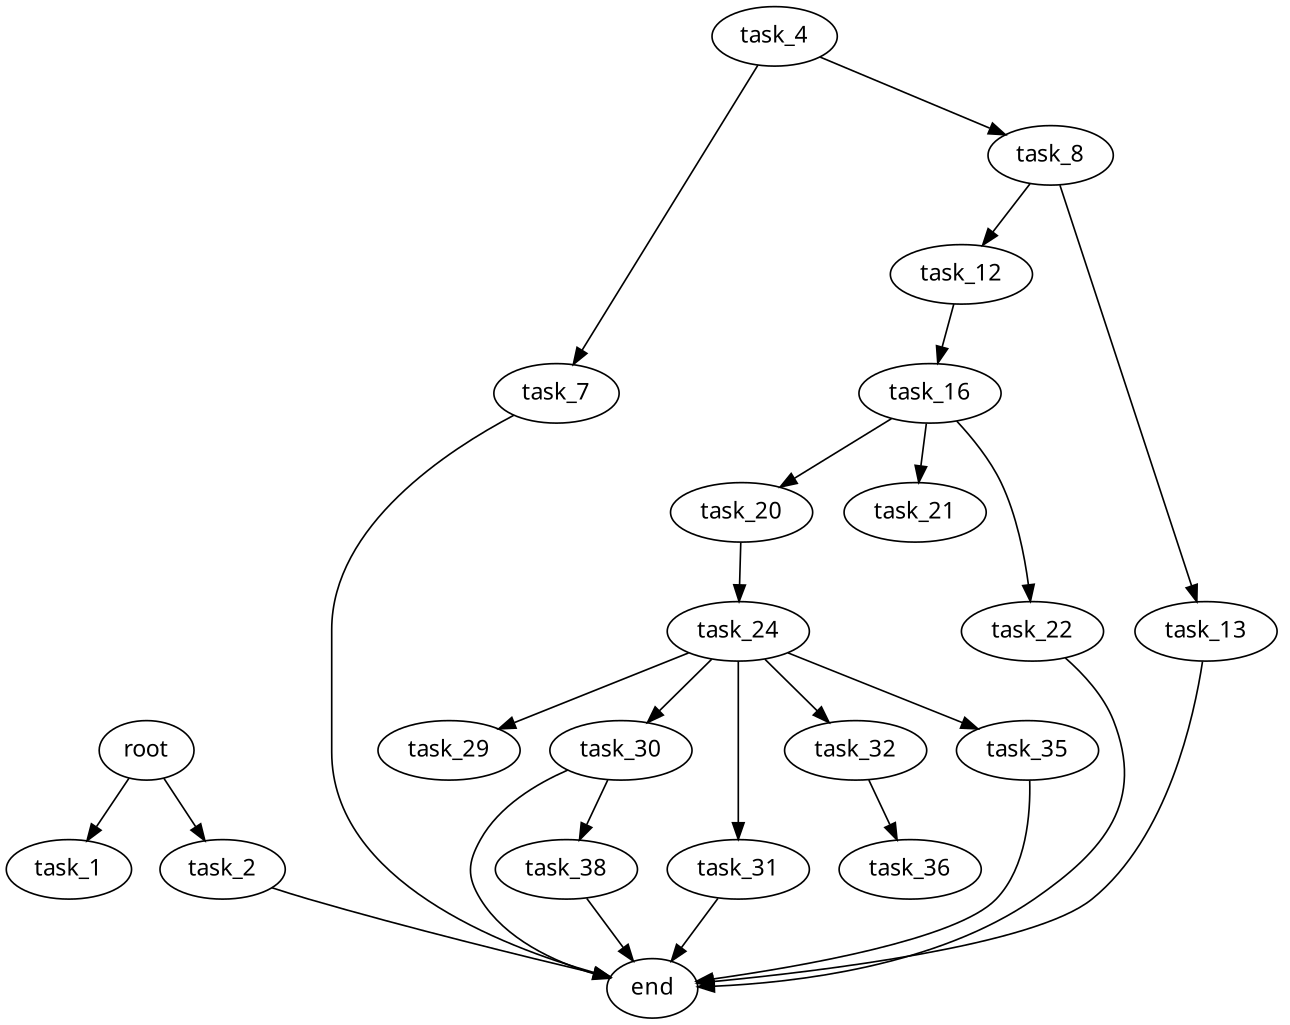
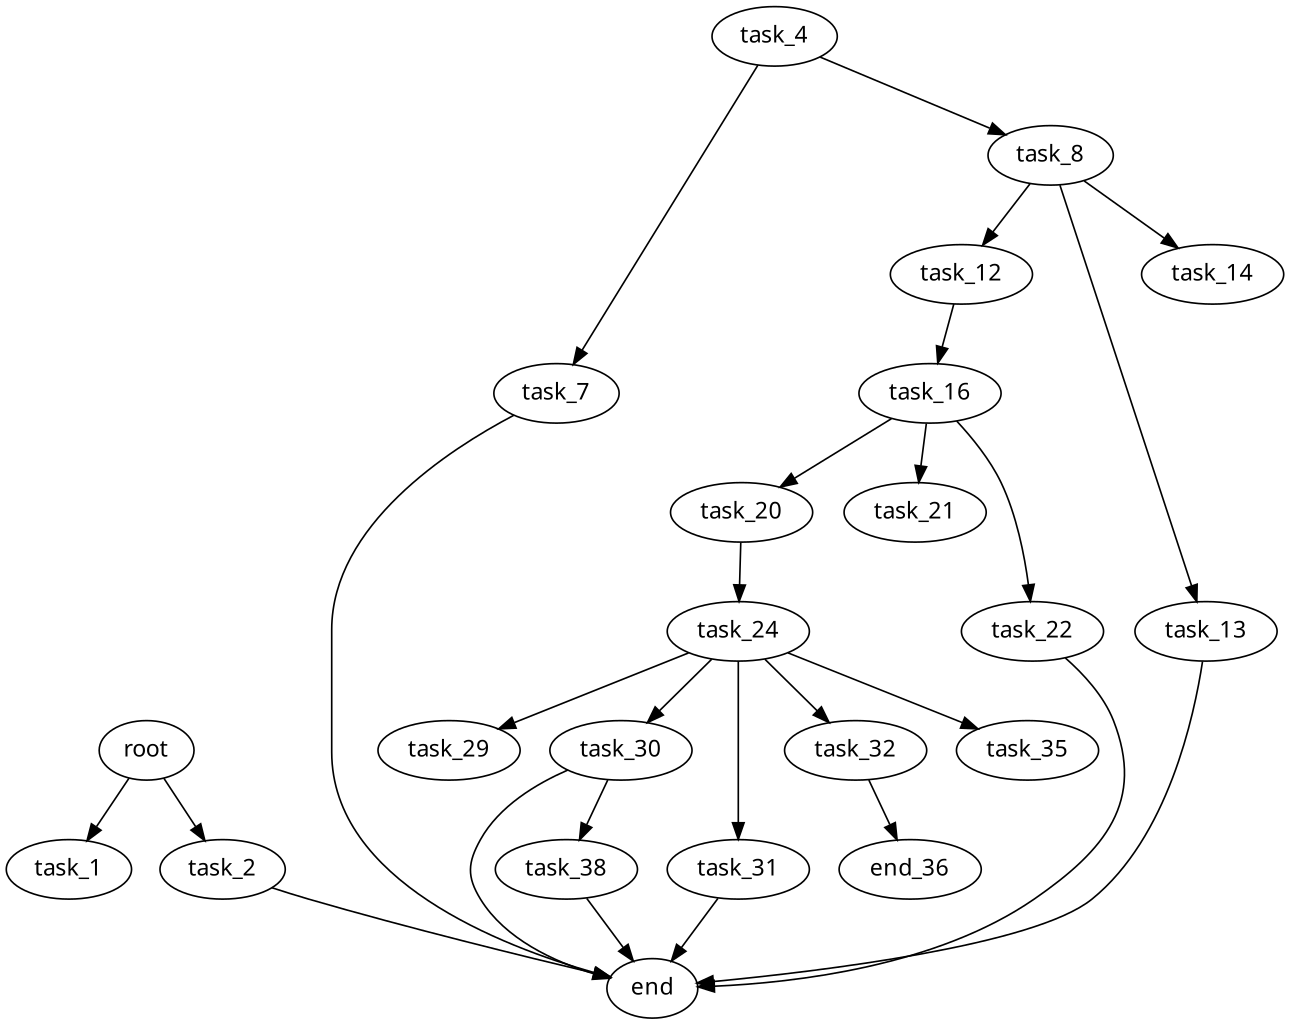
node "task_14": added
node "task_36": label "task_36" -> "end_36"
edge "task_35" -> "end": removed
